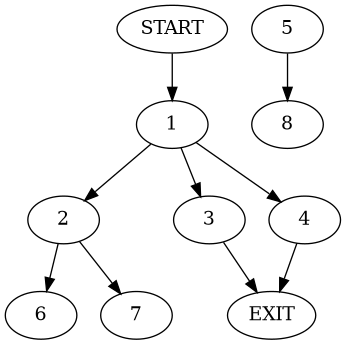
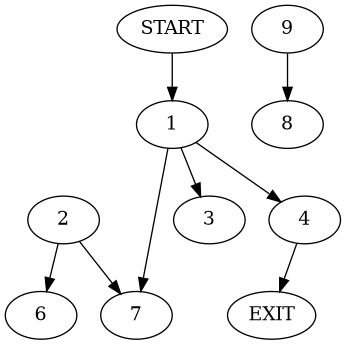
node "5": label "5" -> "9"
edge "1" -> "2": now "1" -> "7"
edge "3" -> "EXIT": removed
